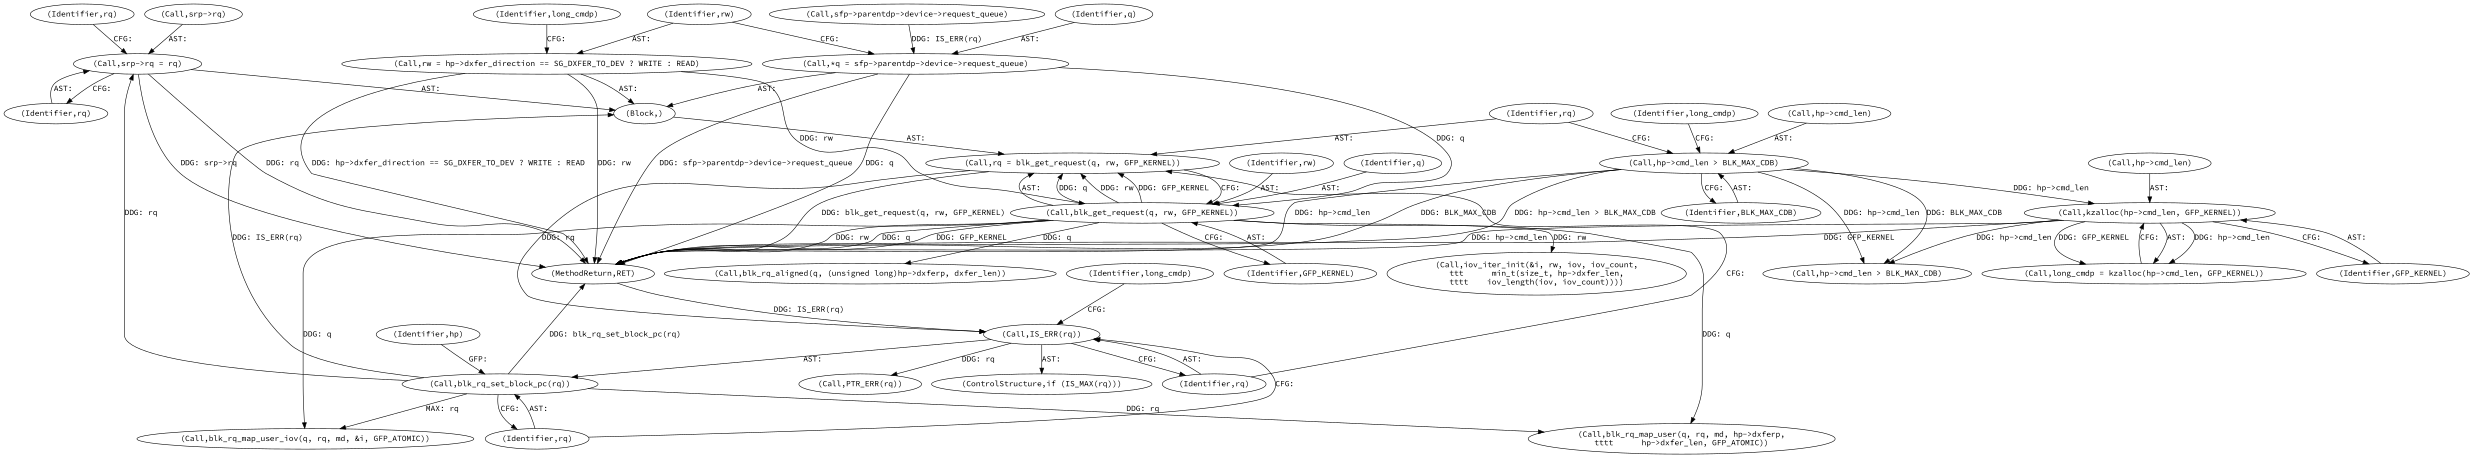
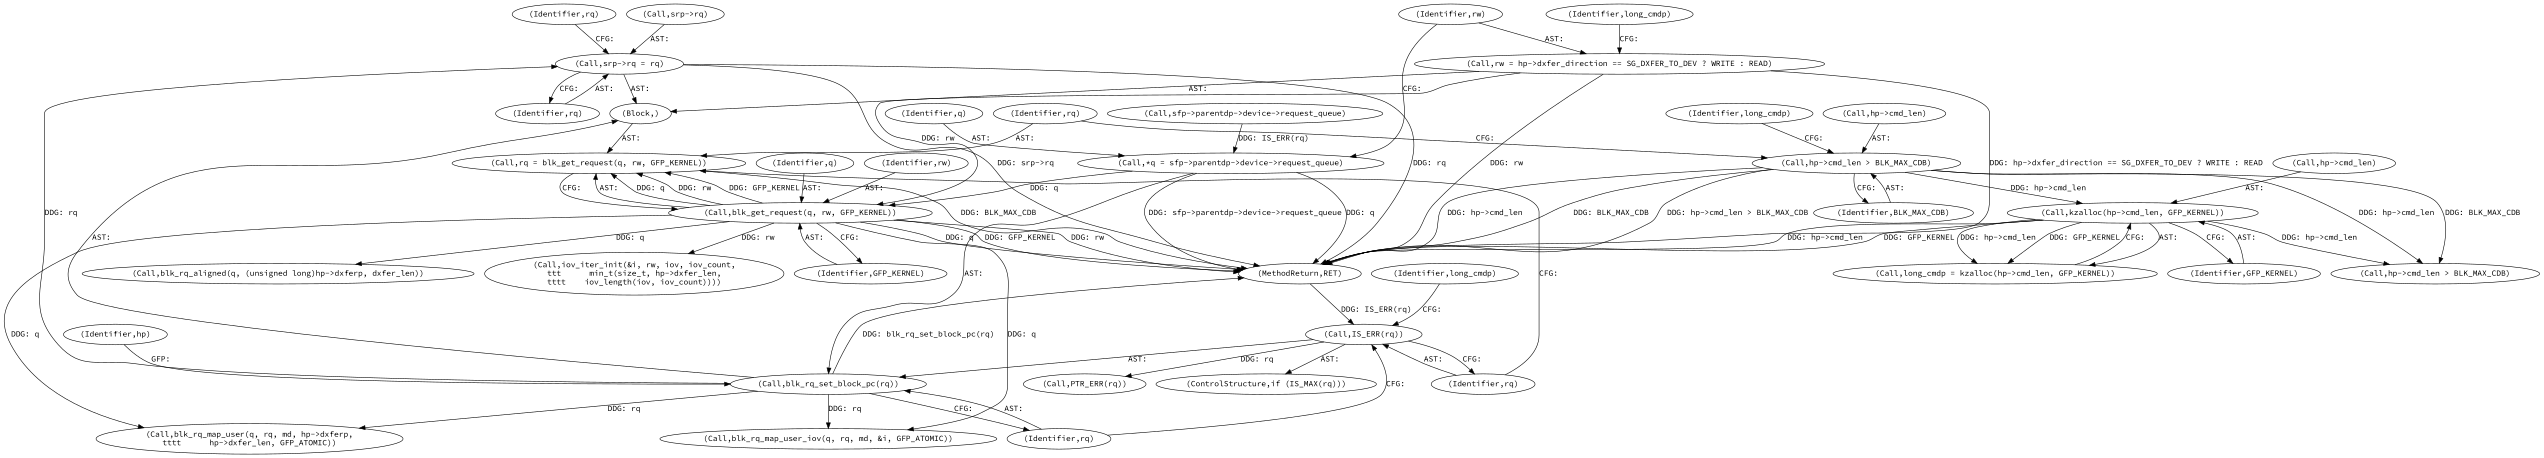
edge "(Call,*q = sfp->parentdp->device->request_queue)" -> "(Block,)": now "(Call,*q = sfp->parentdp->device->request_queue)" -> "(Call,blk_rq_set_block_pc(rq))"
edge "(Call,rq = blk_get_request(q, rw, GFP_KERNEL))" -> "(MethodReturn,RET)": label "DDG: blk_get_request(q, rw, GFP_KERNEL)" -> "DDG: BLK_MAX_CDB"
edge "(Call,blk_rq_set_block_pc(rq))" -> "(Block,)": label "DDG: IS_ERR(rq)" -> "AST: "
edge "(Call,rq = blk_get_request(q, rw, GFP_KERNEL))" -> "(Call,IS_ERR(rq))": removed, label "DDG: rq"
edge "(Call,blk_rq_set_block_pc(rq))" -> "(Call,blk_rq_map_user_iov(q, rq, md, &i, GFP_ATOMIC))": label "MAX: rq" -> "DDG: rq"
